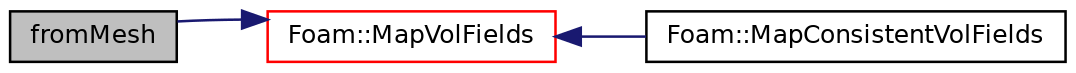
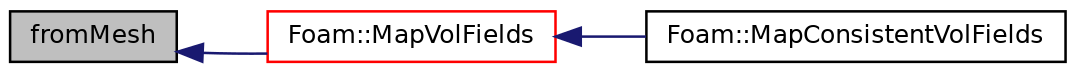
edge "fromMesh" -> "Foam::MapVolFields": reversed
